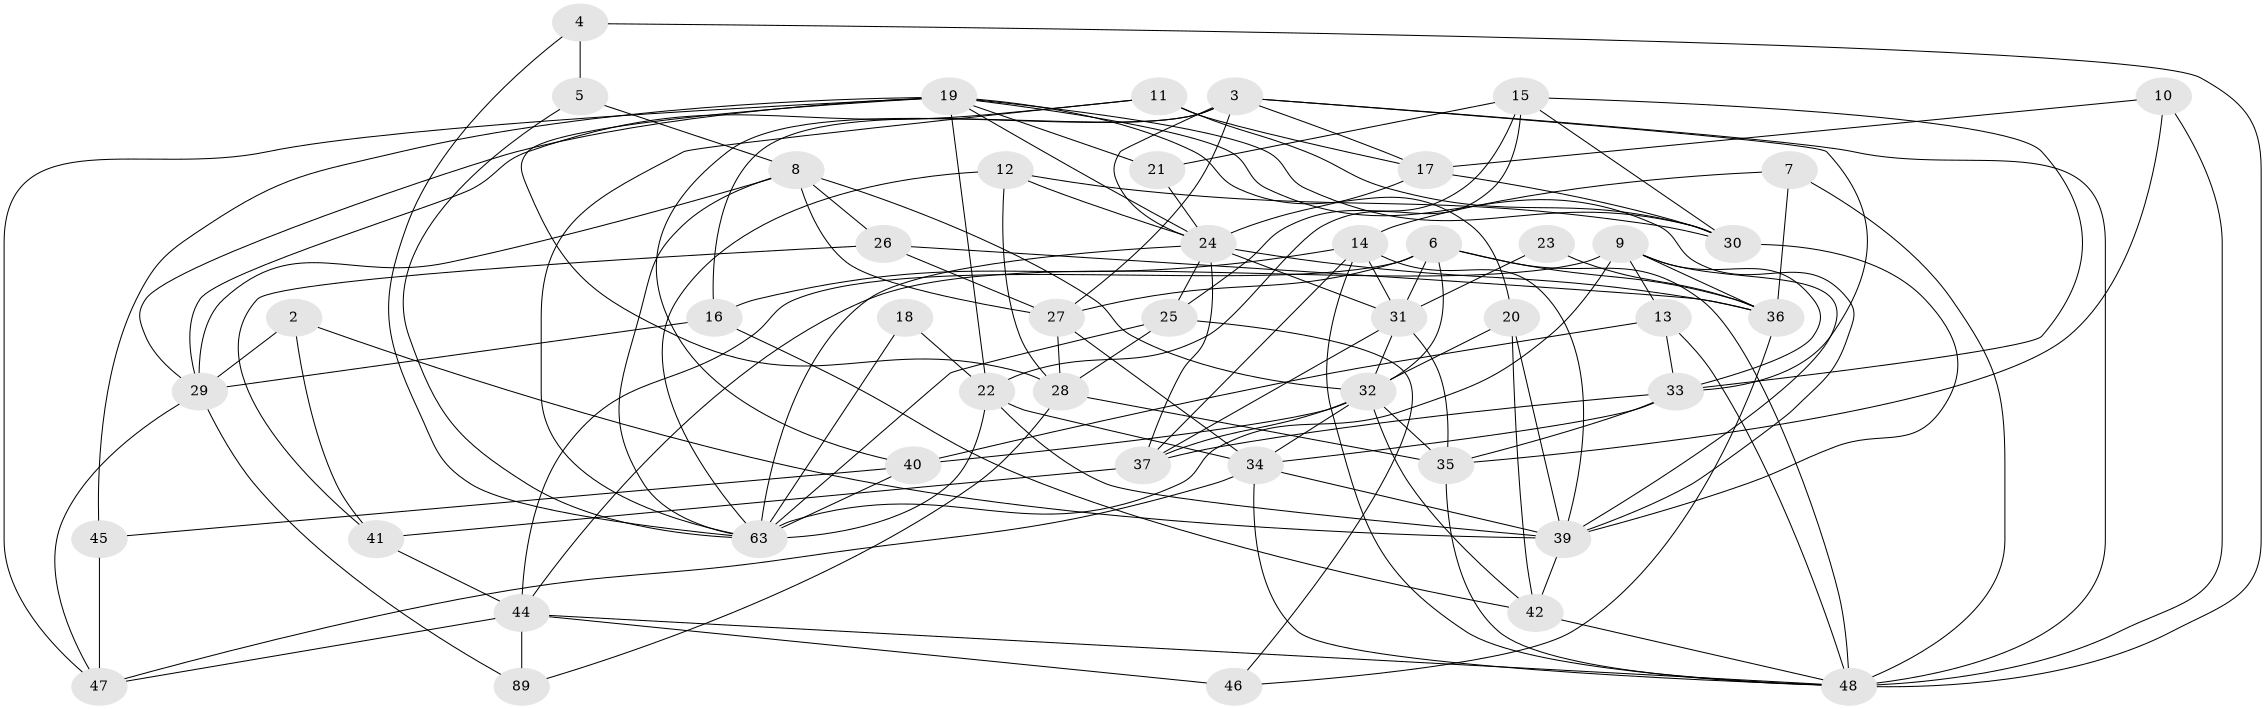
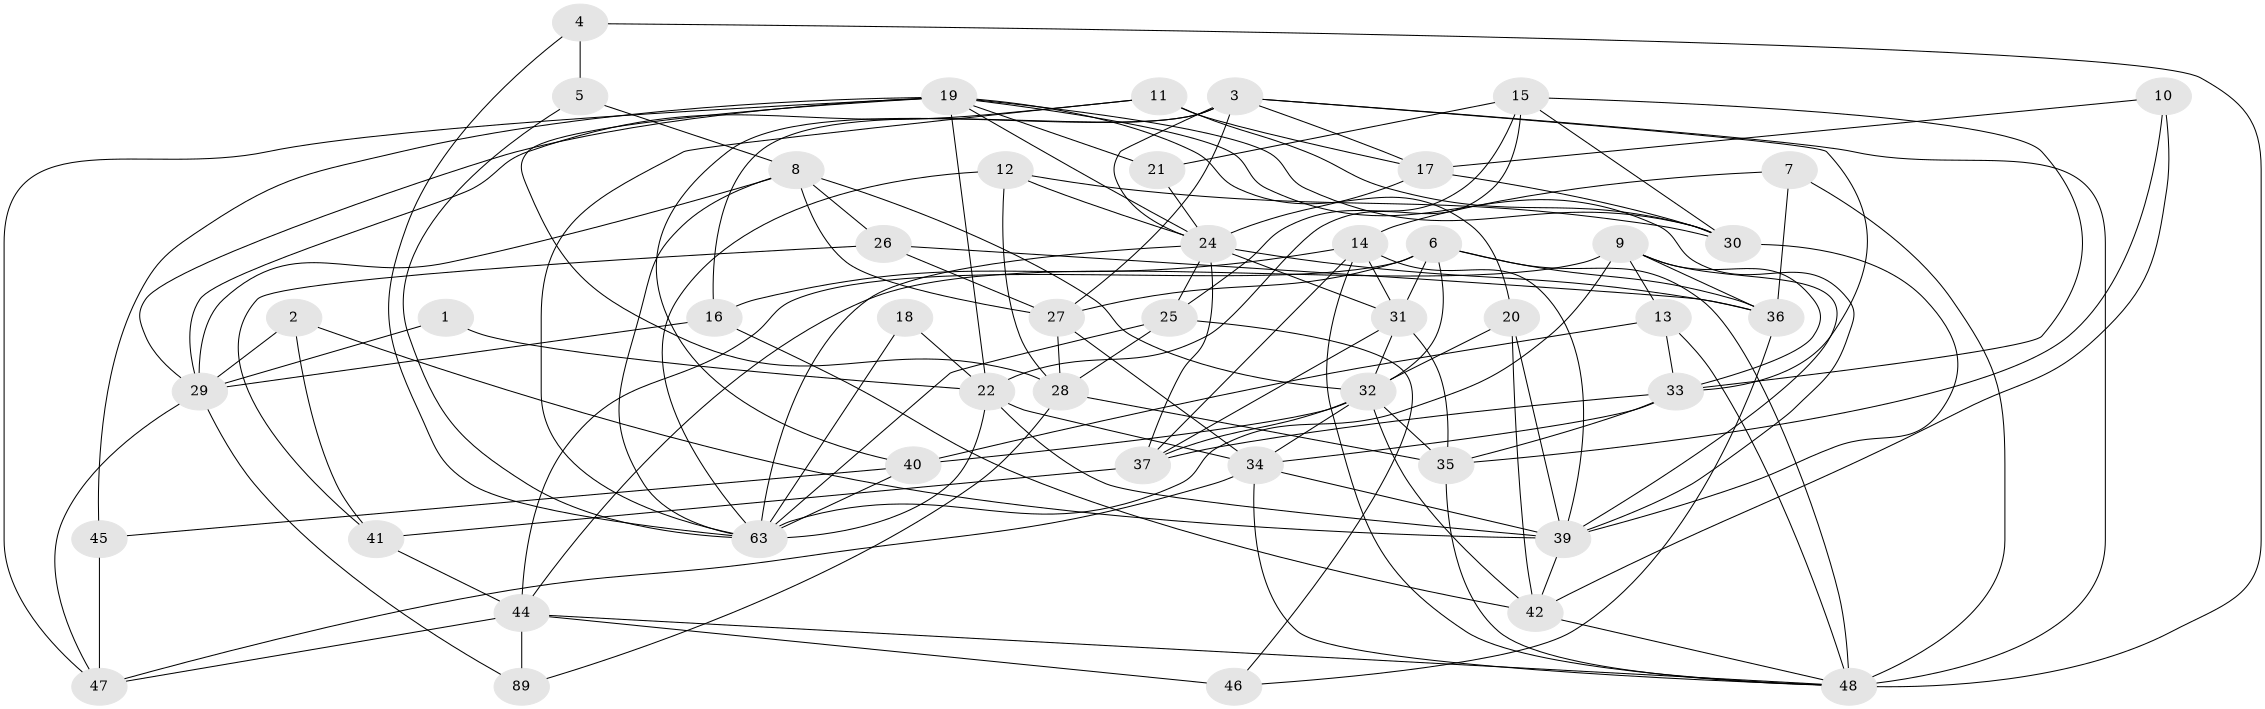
node "23": removed
node "1": added
edge "10" -- "48": now "10" -- "42"
